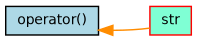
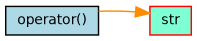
edge "str" -> "operator()": reversed
